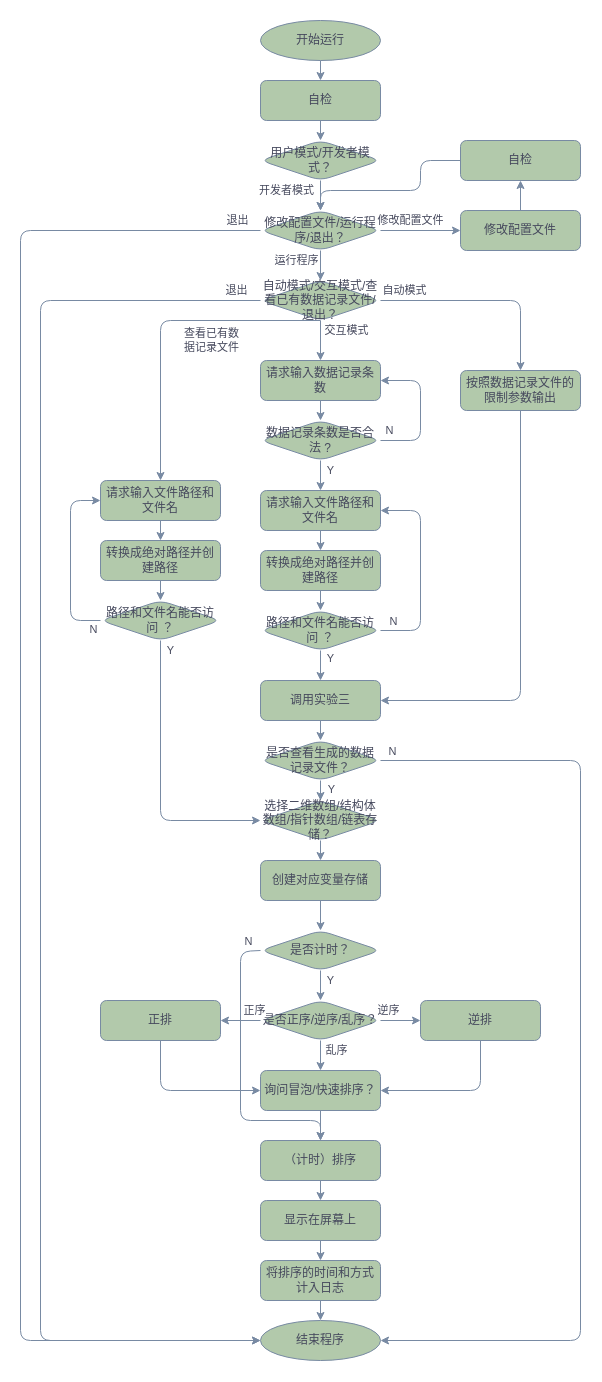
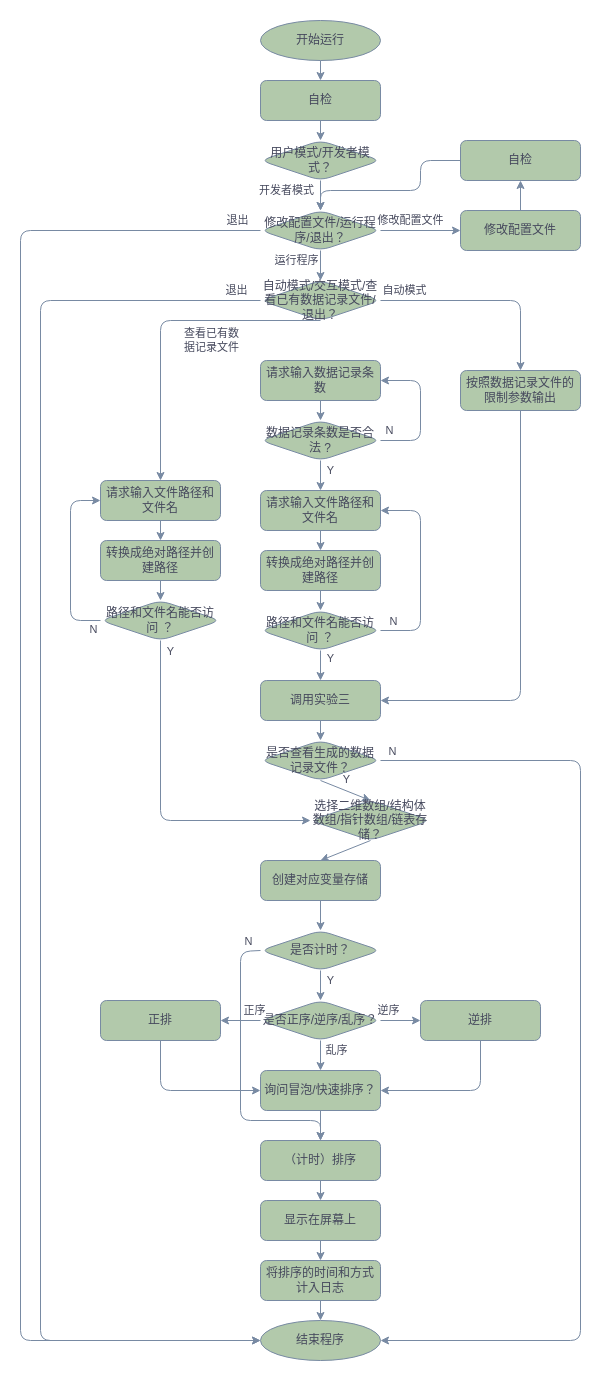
edge "自动模式/交互模式/查看已有数据记录文件/ 退出？" -> "请求输入数据记录条数": removed, label "交互模式"
node "选择二维数组/结构体数组/指针数组/链表存储？": moved (321, 821) -> (371, 821)
